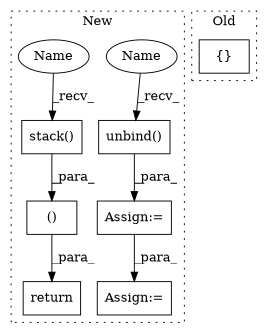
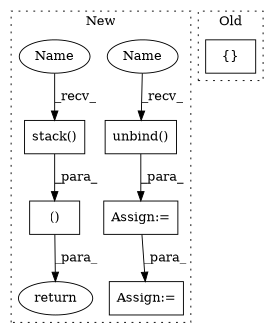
node "return": shape box -> ellipse
